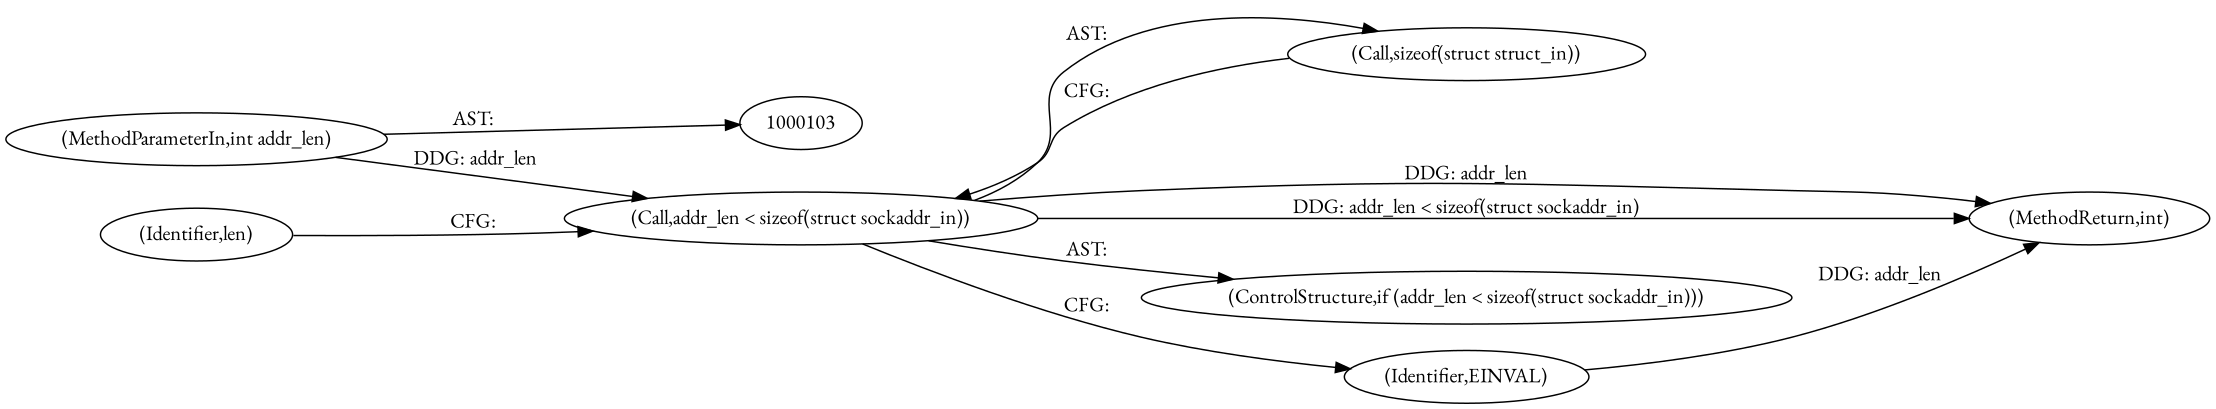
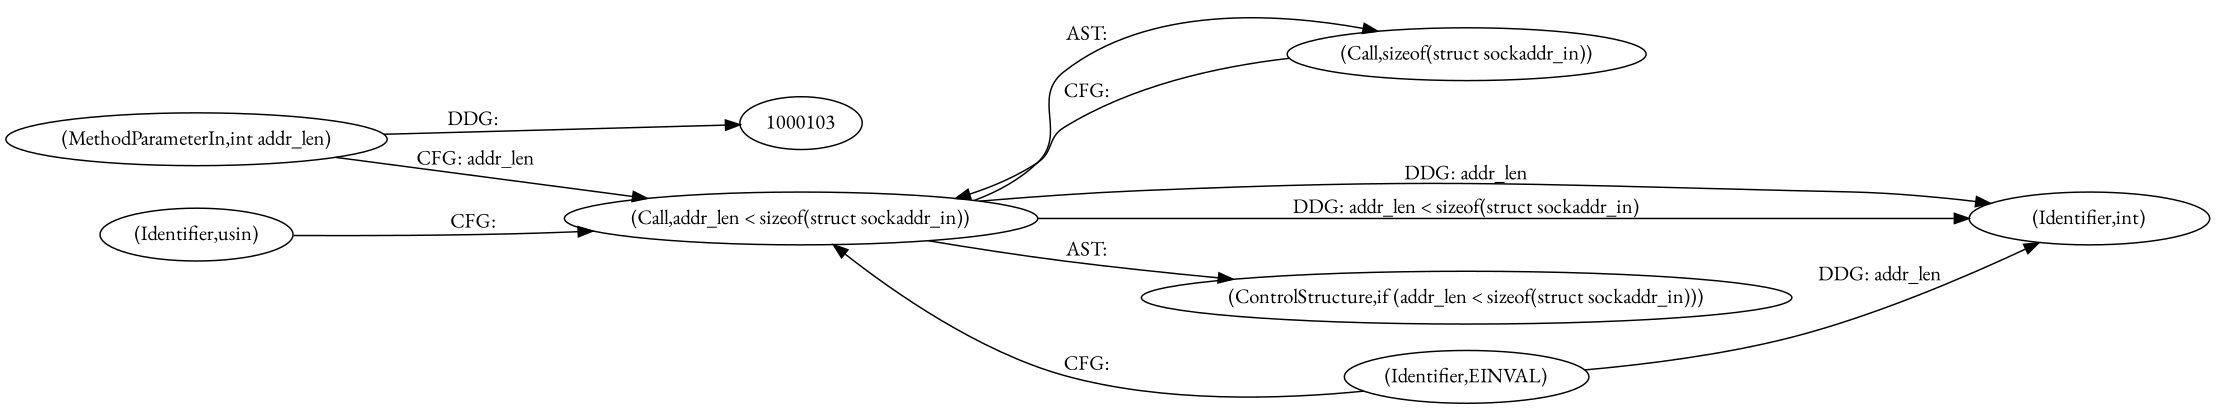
node "(Call,sizeof(struct struct_in))": label "(Call,sizeof(struct struct_in))" -> "(Call,sizeof(struct sockaddr_in))"
edge "(MethodParameterIn,int addr_len)" -> "1000103": label "AST: " -> "DDG: "
edge "(MethodParameterIn,int addr_len)" -> "(Call,addr_len < sizeof(struct sockaddr_in))": label "DDG: addr_len" -> "CFG: addr_len"
node "(MethodReturn,int)": label "(MethodReturn,int)" -> "(Identifier,int)"
node "(Identifier,len)": label "(Identifier,len)" -> "(Identifier,usin)"
edge "(Call,addr_len < sizeof(struct sockaddr_in))" -> "(Identifier,EINVAL)": reversed
